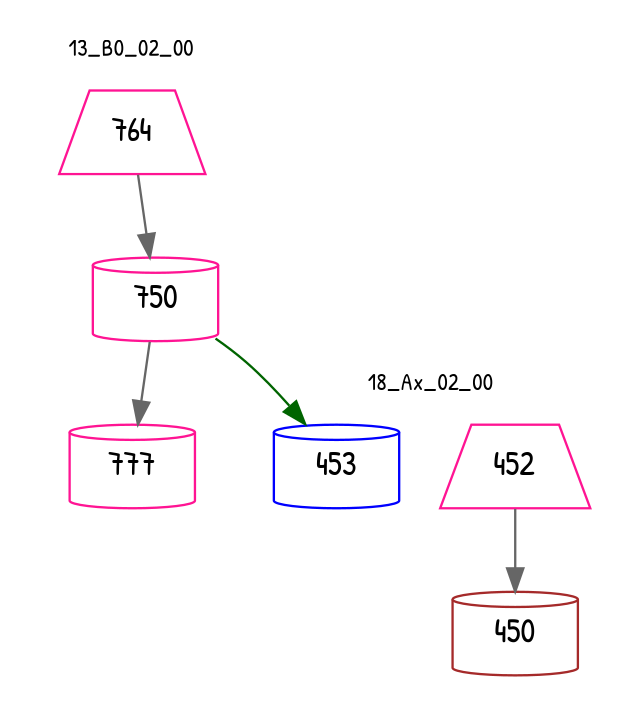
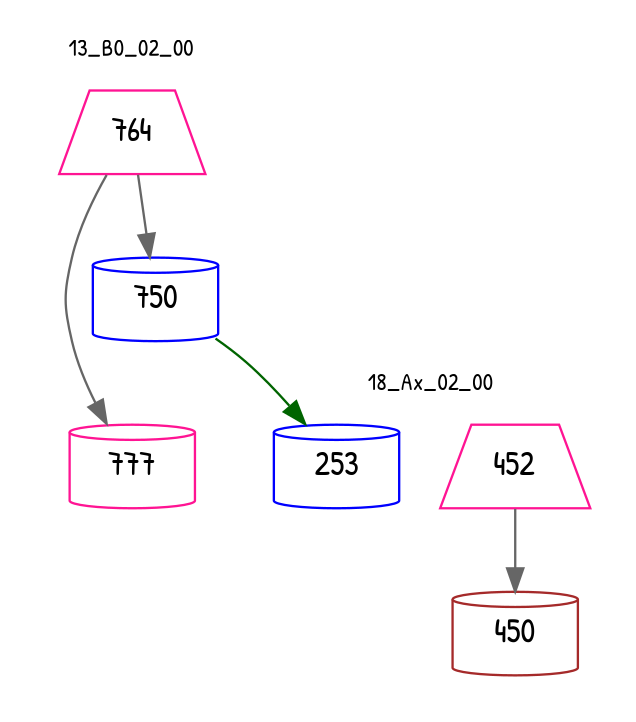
node "750": color deeppink -> blue
edge "750" -> "777": now "764" -> "777"
node "453": label "453" -> "253"
